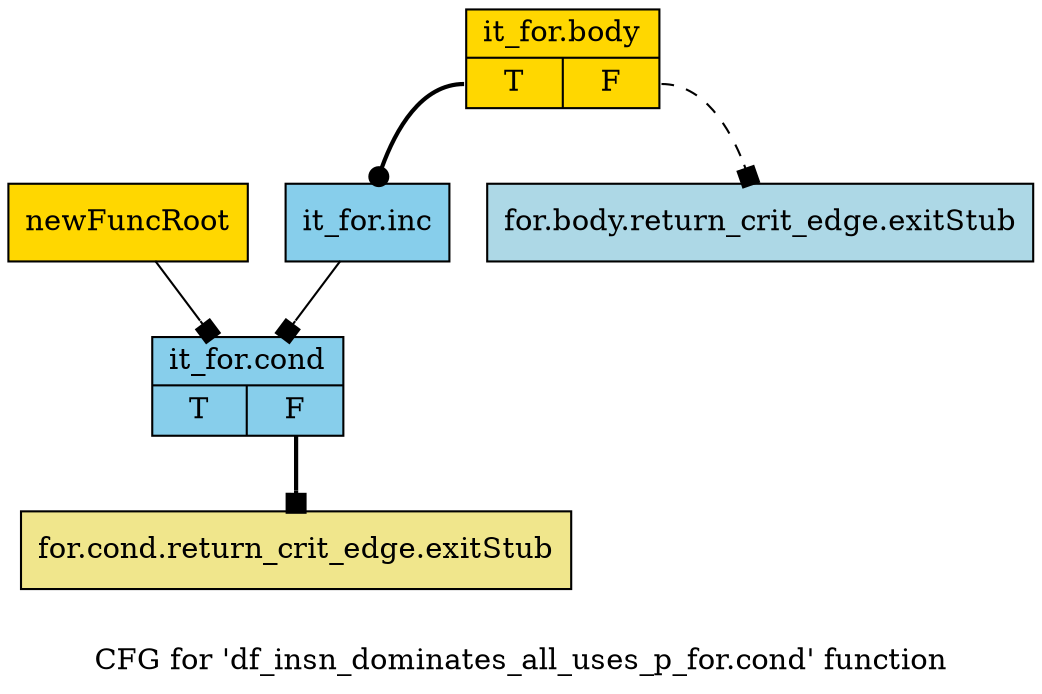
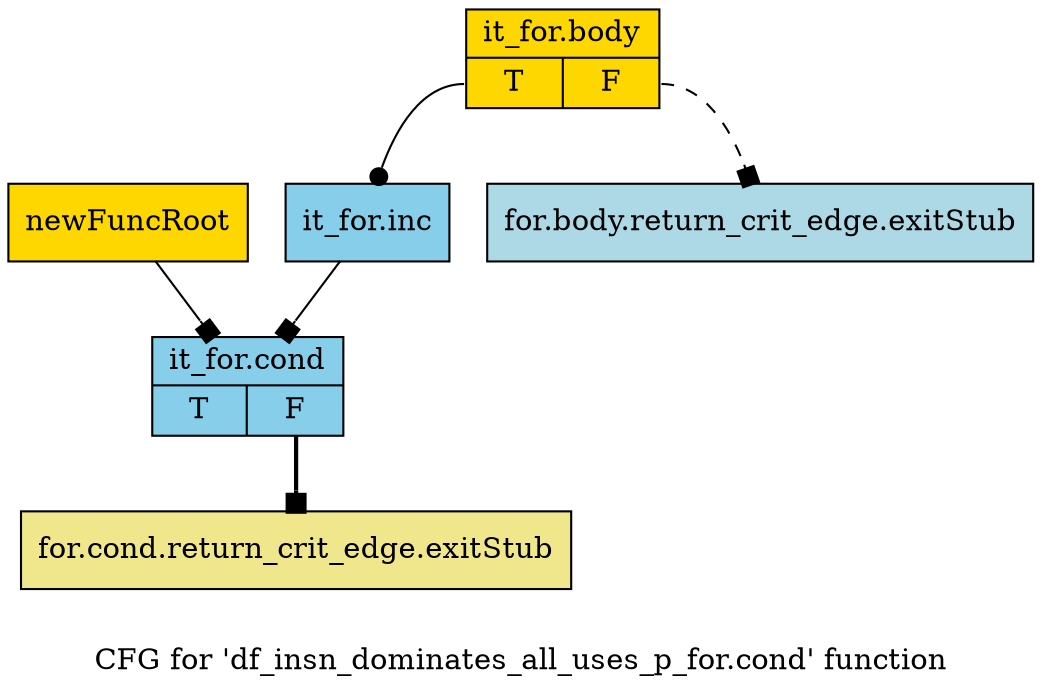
edge "it_for.body" -> "it_for.inc": style bold -> solid
